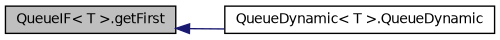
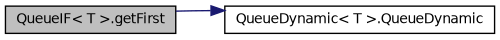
edge "QueueDynamic< T >.QueueDynamic" -> "QueueIF< T >.getFirst": reversed
